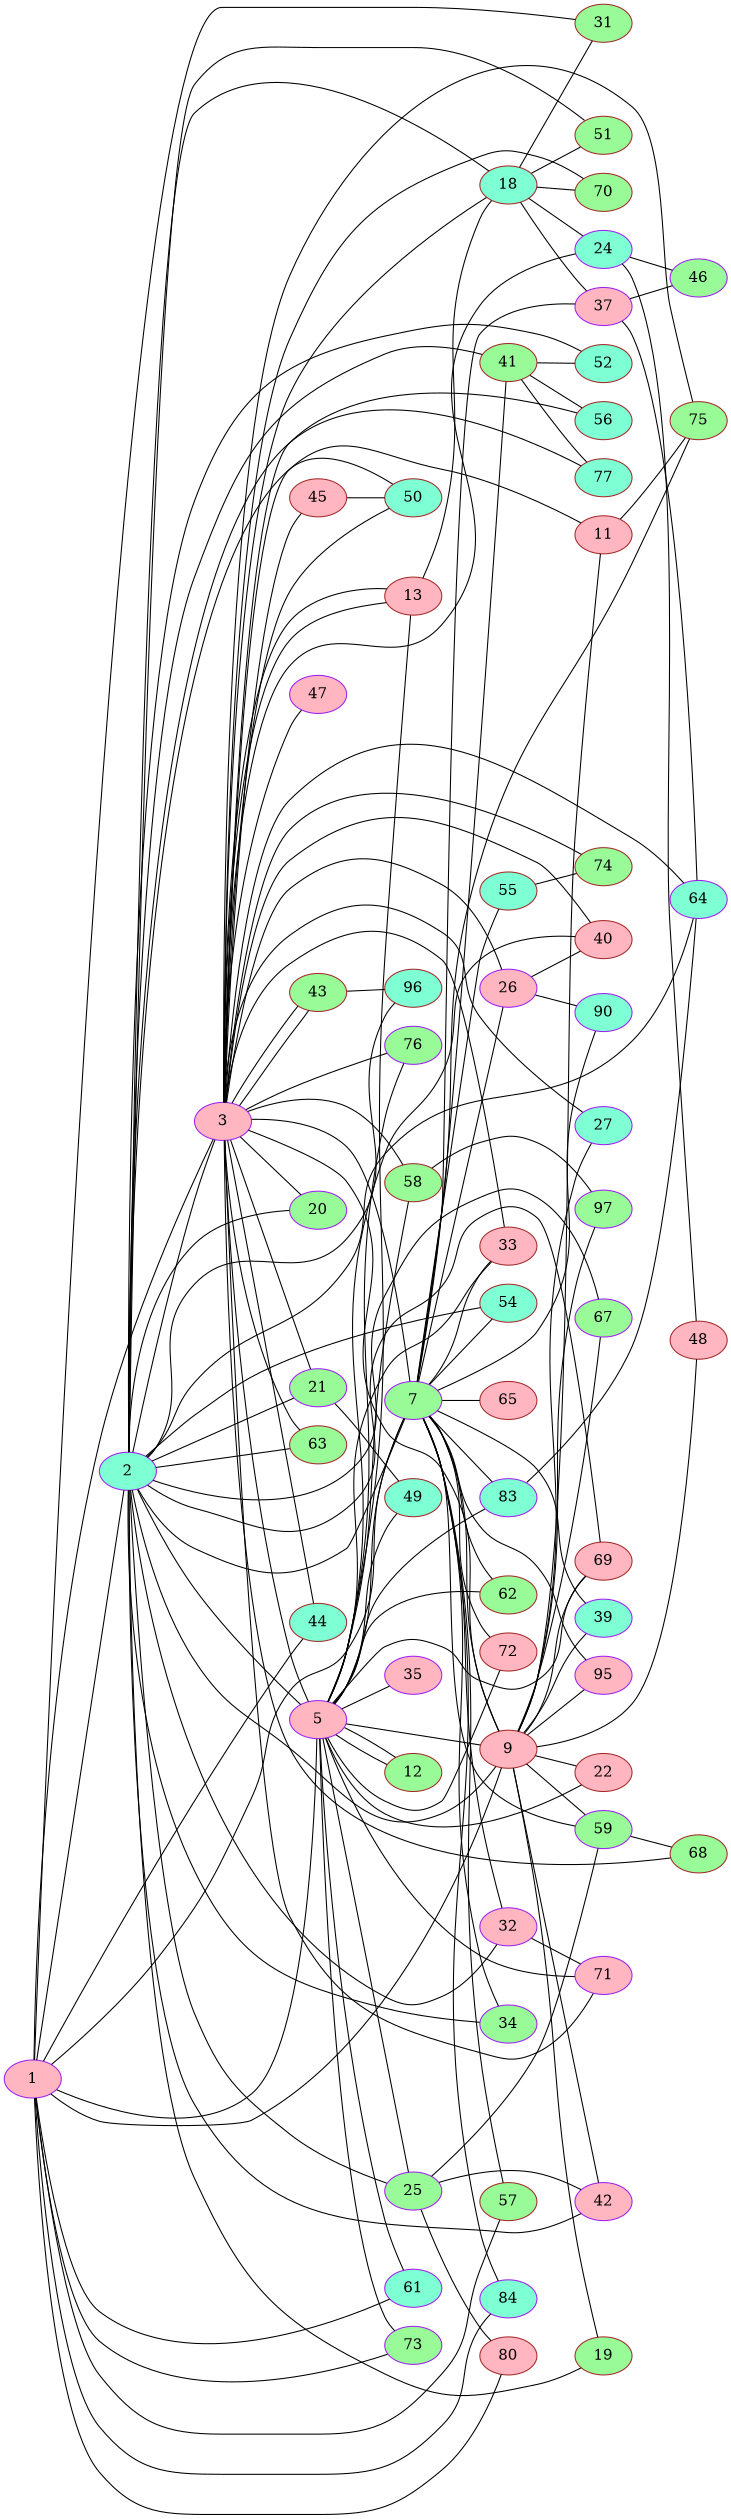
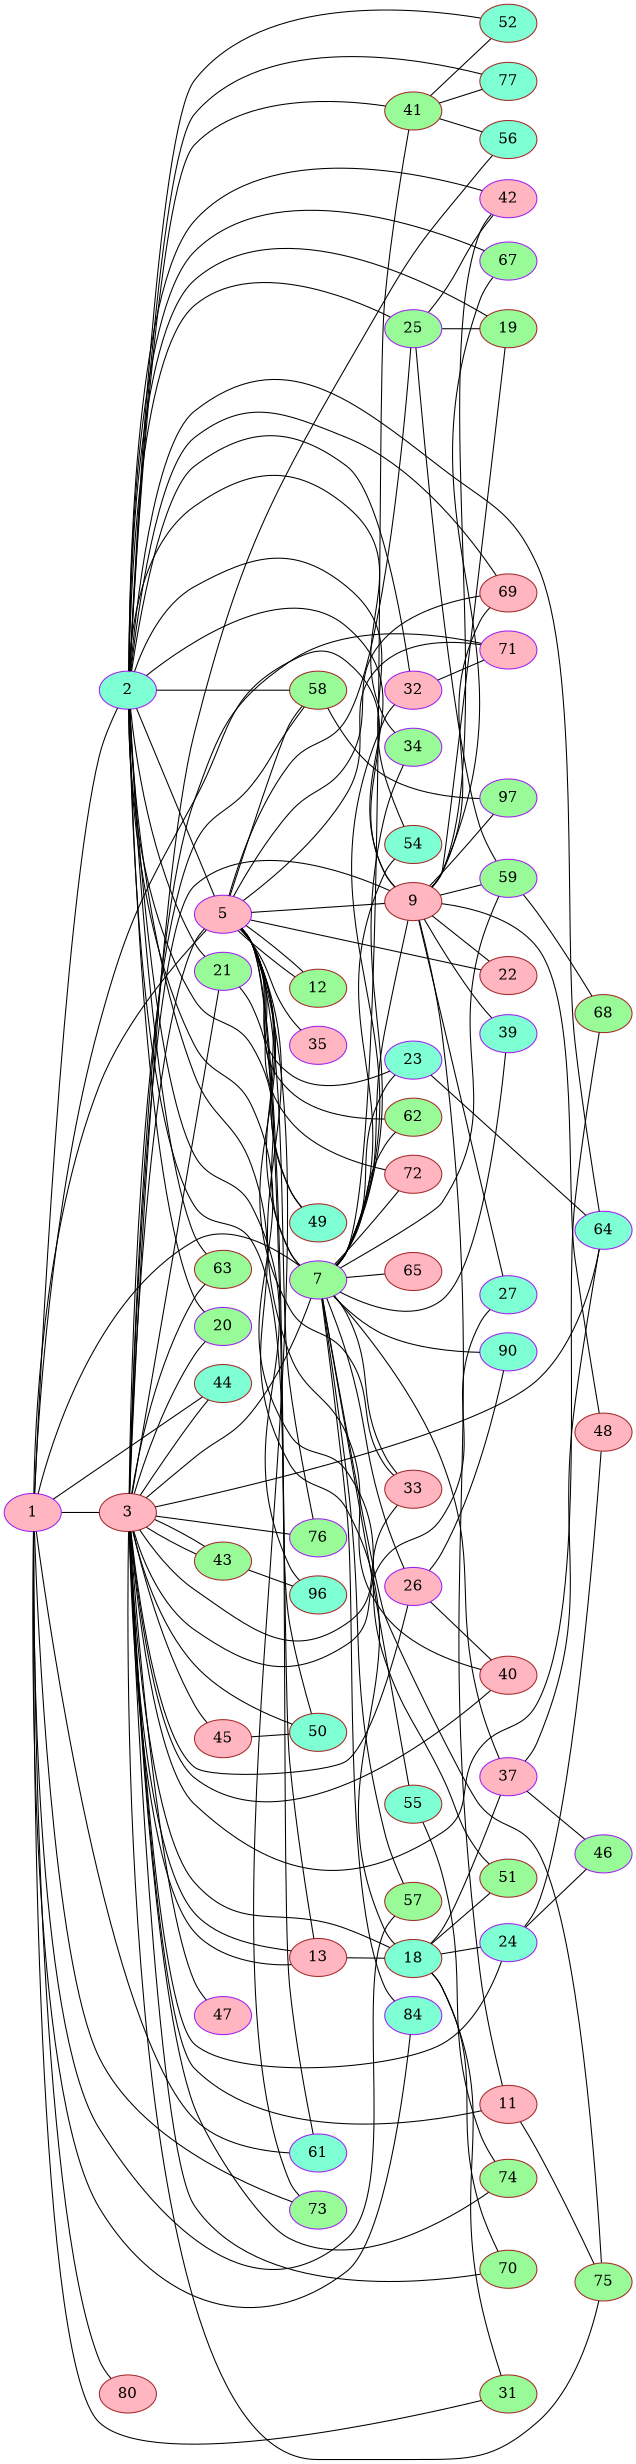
node "3": color purple -> brown
edge "3" -- "2": now "58" -- "2"
node "83": label "83" -> "23"
node "95": removed
edge "25" -- "80": now "25" -- "19"
